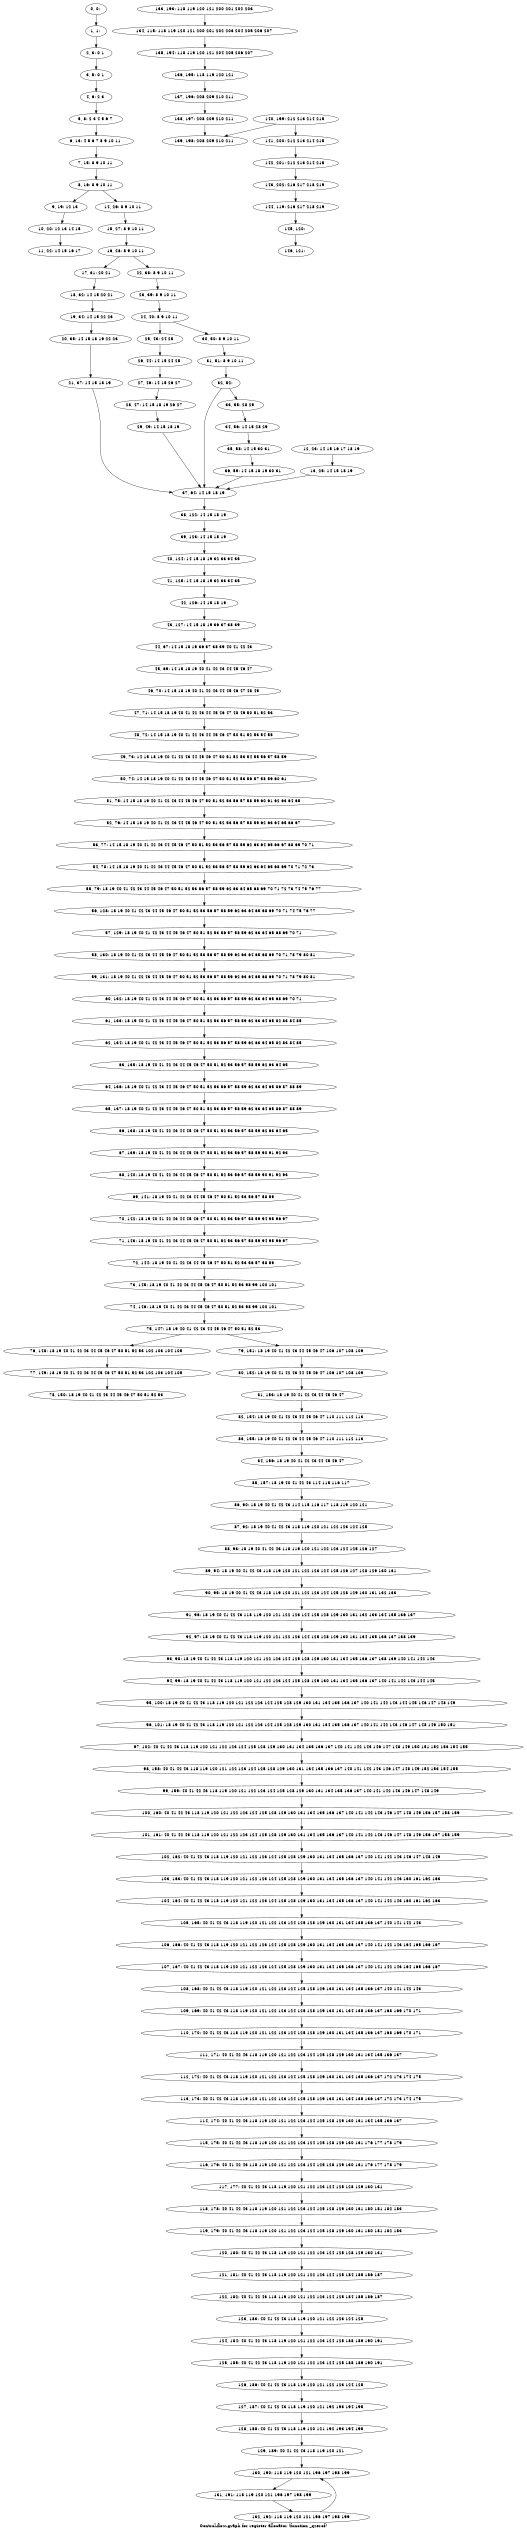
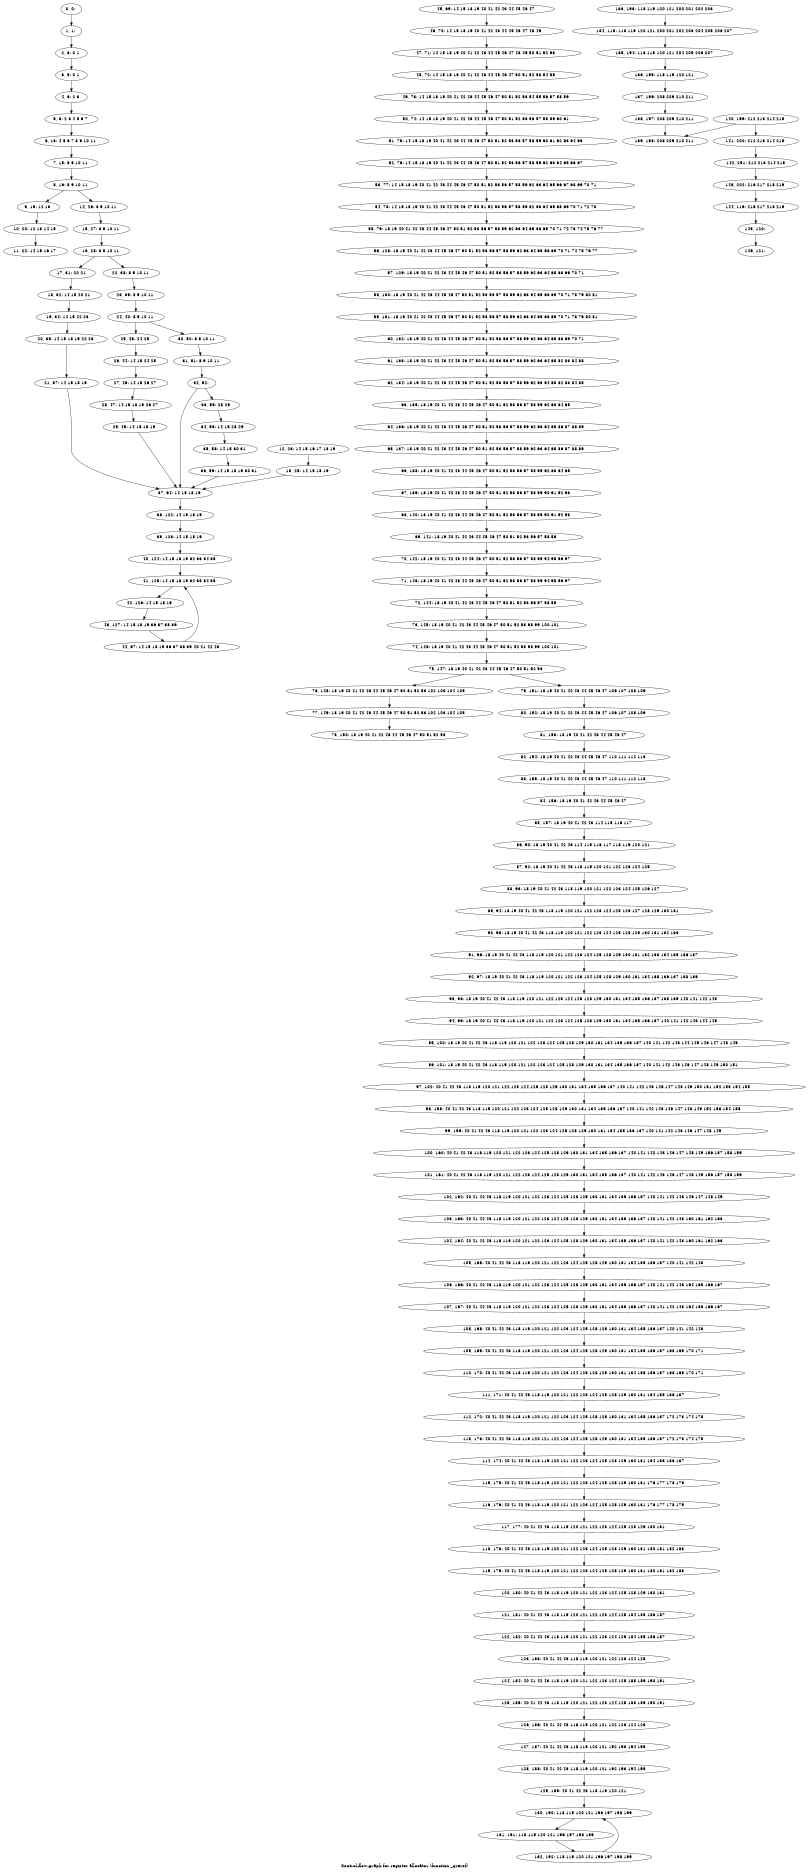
node "142, 201: 212 213 214 215": label "142, 201: 212 213 214 215" -> "142, 251: 212 213 214 215"
edge "44, 67: 14 15 18 19 36 37 38 39 40 41 42 43" -> "45, 69: 14 15 18 19 40 41 42 43 44 45 46 47": now "44, 67: 14 15 18 19 36 37 38 39 40 41 42 43" -> "41, 125: 14 15 18 19 32 33 34 35"
